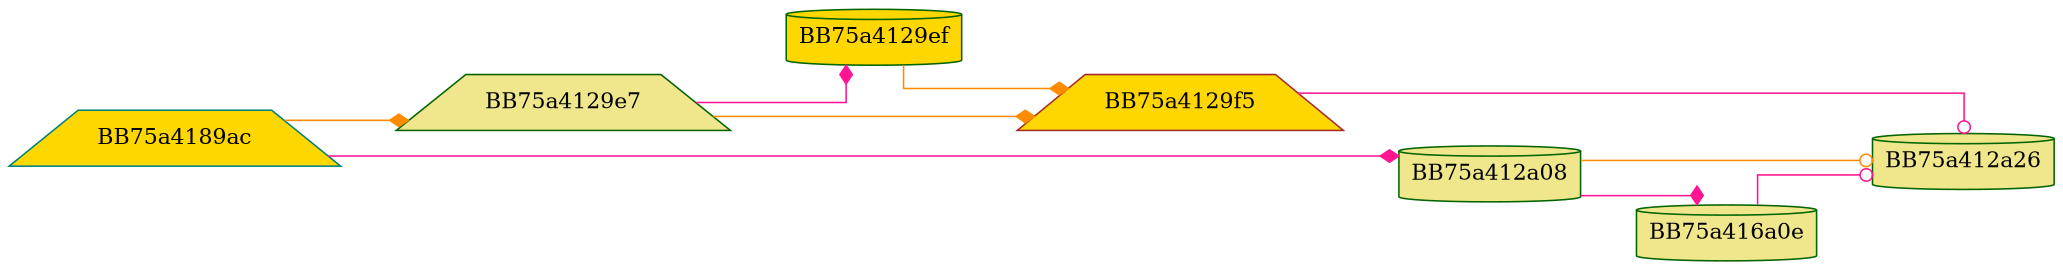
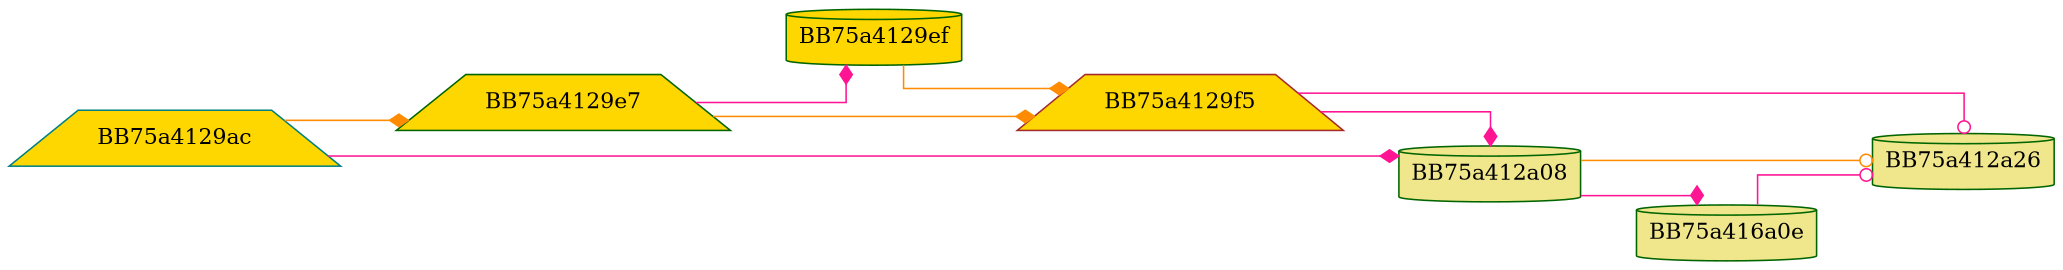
node "BB75a4129e7": fillcolor khaki -> gold
edge "BB75a4129f5" -> "BB75a412a08": added
node "BB75a4189ac": label "BB75a4189ac" -> "BB75a4129ac"
